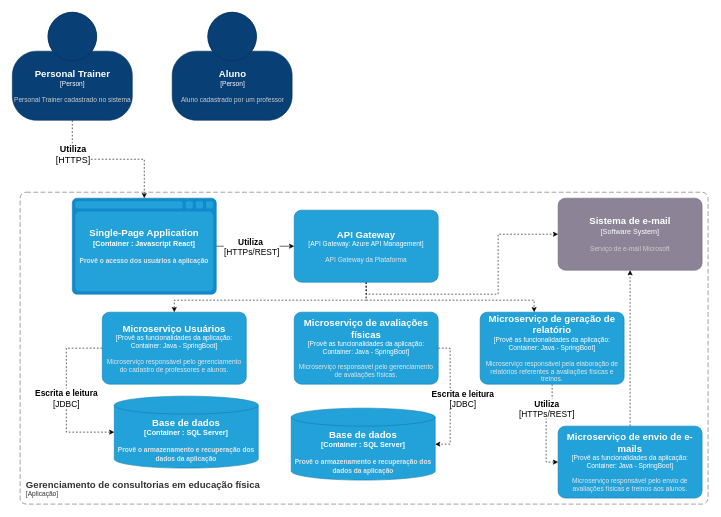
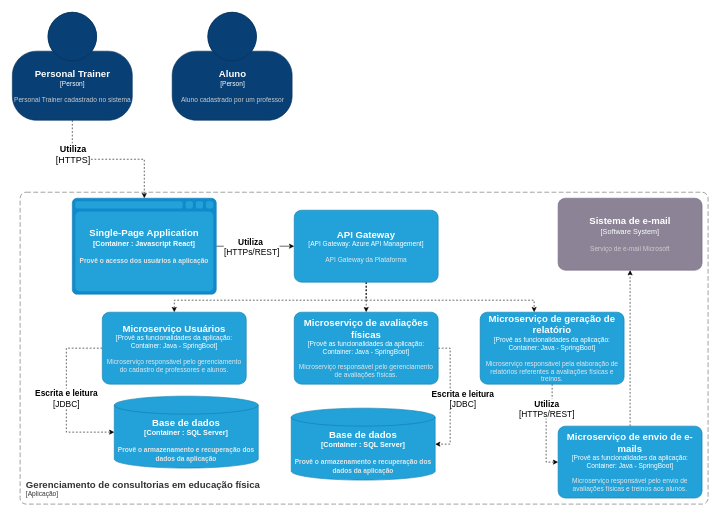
edge "API Gateway [API Gateway: Azure API Management] API Gateway da Plataforma" -> "Sistema de e-mail [Software System] Serviço de e-mail Microsoft": now "API Gateway [API Gateway: Azure API Management] API Gateway da Plataforma" -> "Microserviço de avaliações físicas [Provê as funcionalidades da aplicação: Container: Java - SpringBoot] Microserviço responsável pelo gerenciamento de avaliações físicas."
